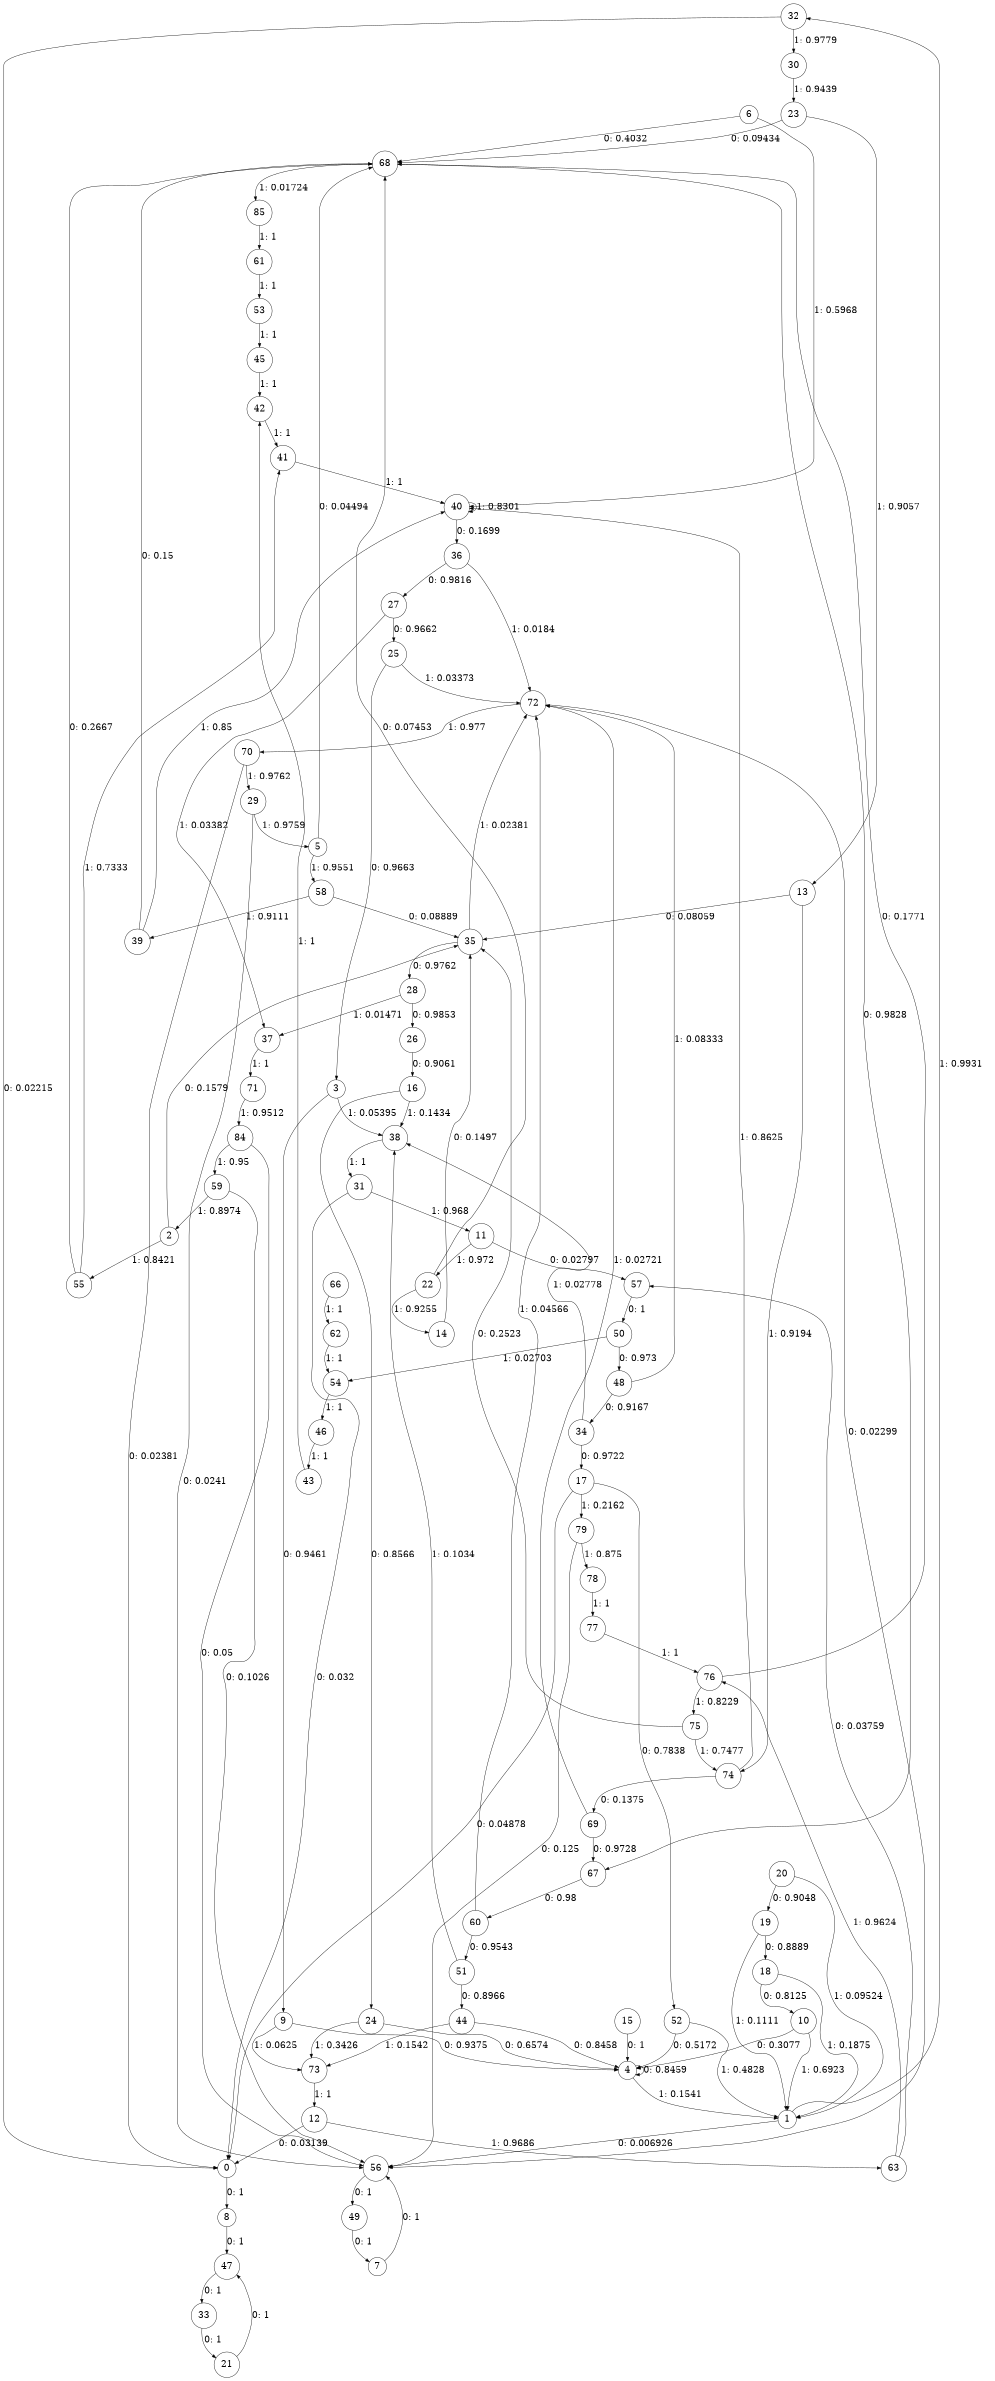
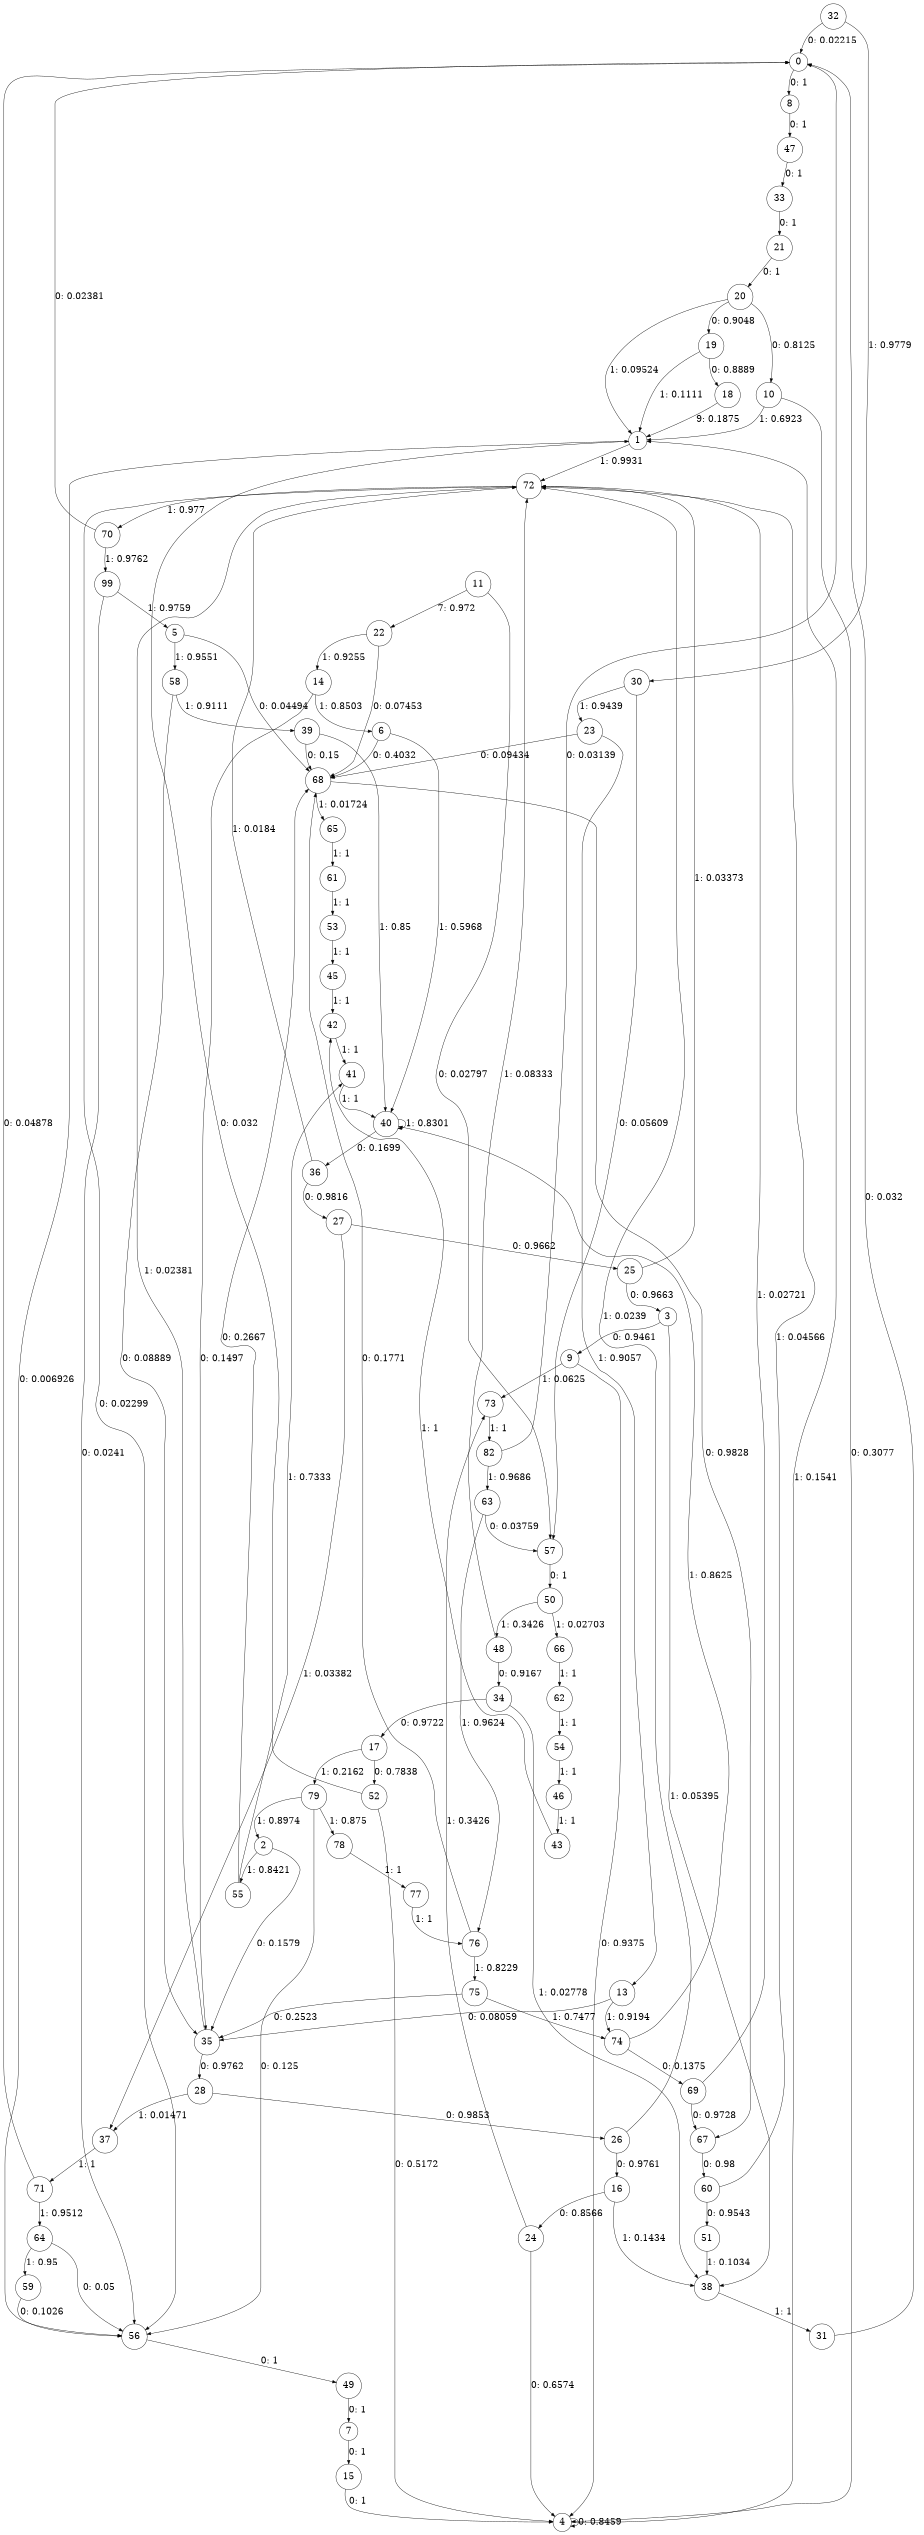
node "85": label "85" -> "65"
edge "14" -> "6": added, label "1: 0.8503"
node "29": label "29" -> "99"
edge "26" -> "16": label "0: 0.9061   " -> "0: 0.9761   "
edge "1" -> "32": now "1" -> "72"
edge "30" -> "57": added, label "0: 0.05609"
node "84": label "84" -> "64"
edge "59" -> "2": now "79" -> "2"
edge "31" -> "11": removed, label "1: 0.968"
edge "11" -> "22": label "1: 0.972    " -> "7: 0.972    "
edge "26" -> "72": added, label "1: 0.0239"
edge "50" -> "54": now "50" -> "66"
edge "50" -> "48": label "0: 0.973    " -> "1: 0.3426   "
edge "17" -> "0": now "71" -> "0"
edge "18" -> "10": now "20" -> "10"
node "44": removed
edge "18" -> "1": label "1: 0.1875   " -> "9: 0.1875   "
edge "52" -> "1": label "1: 0.4828   " -> "0: 0.032    "
node "12": label "12" -> "82"
edge "7" -> "56": now "7" -> "15"
edge "21" -> "47": now "21" -> "20"
